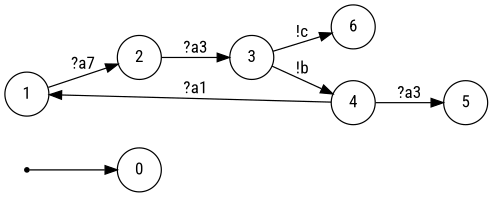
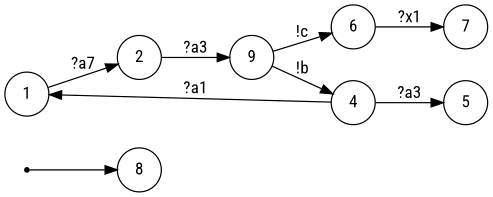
node "7": added
node "3": label "3" -> "9"
node "0": label "0" -> "8"
